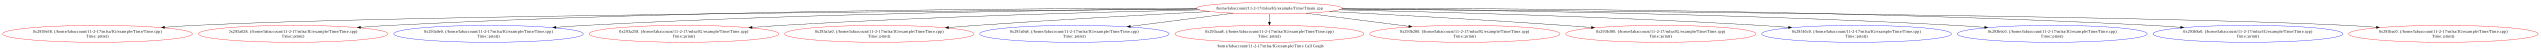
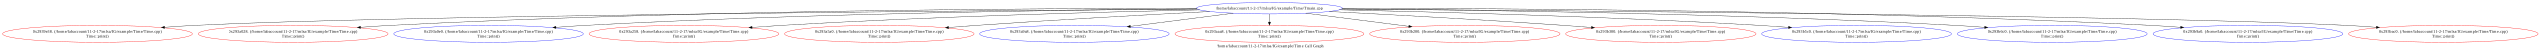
node "/home/labaccount/11-2-17/mlsa/IG/example/Time/Tmain.cpp": color red -> blue
